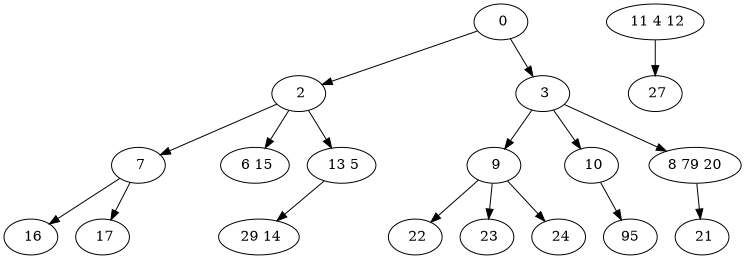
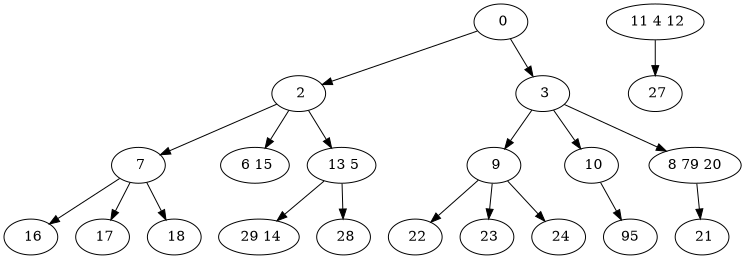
node "18": added
node "28": added
